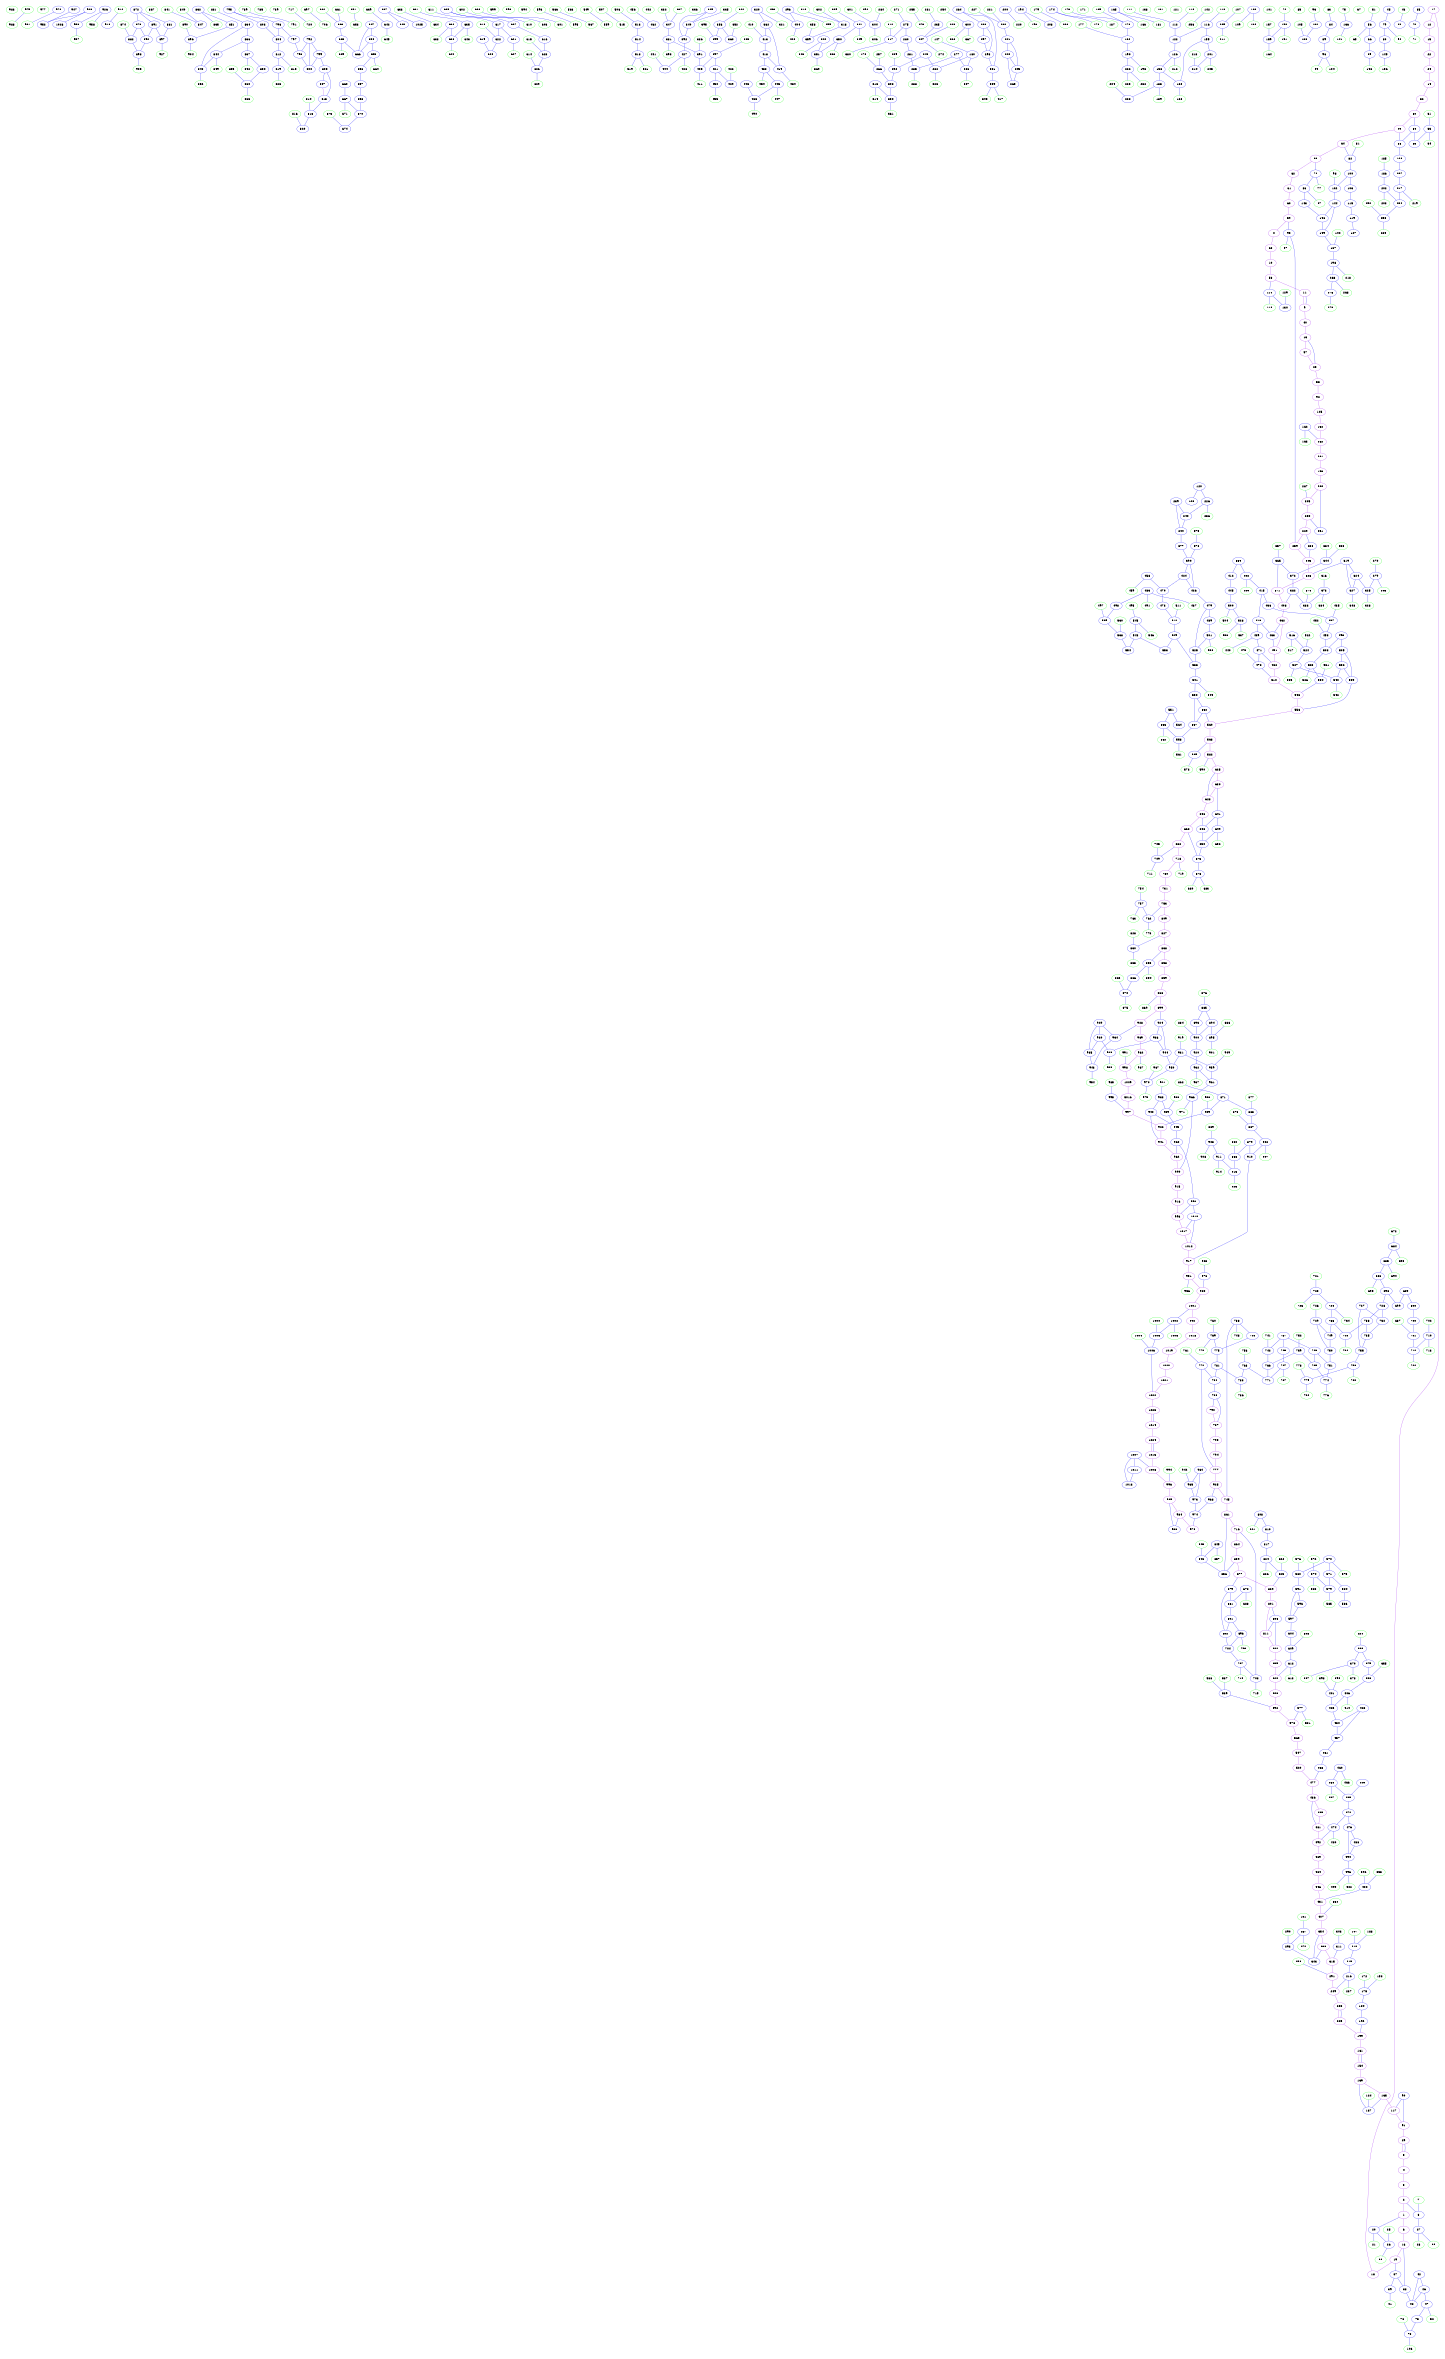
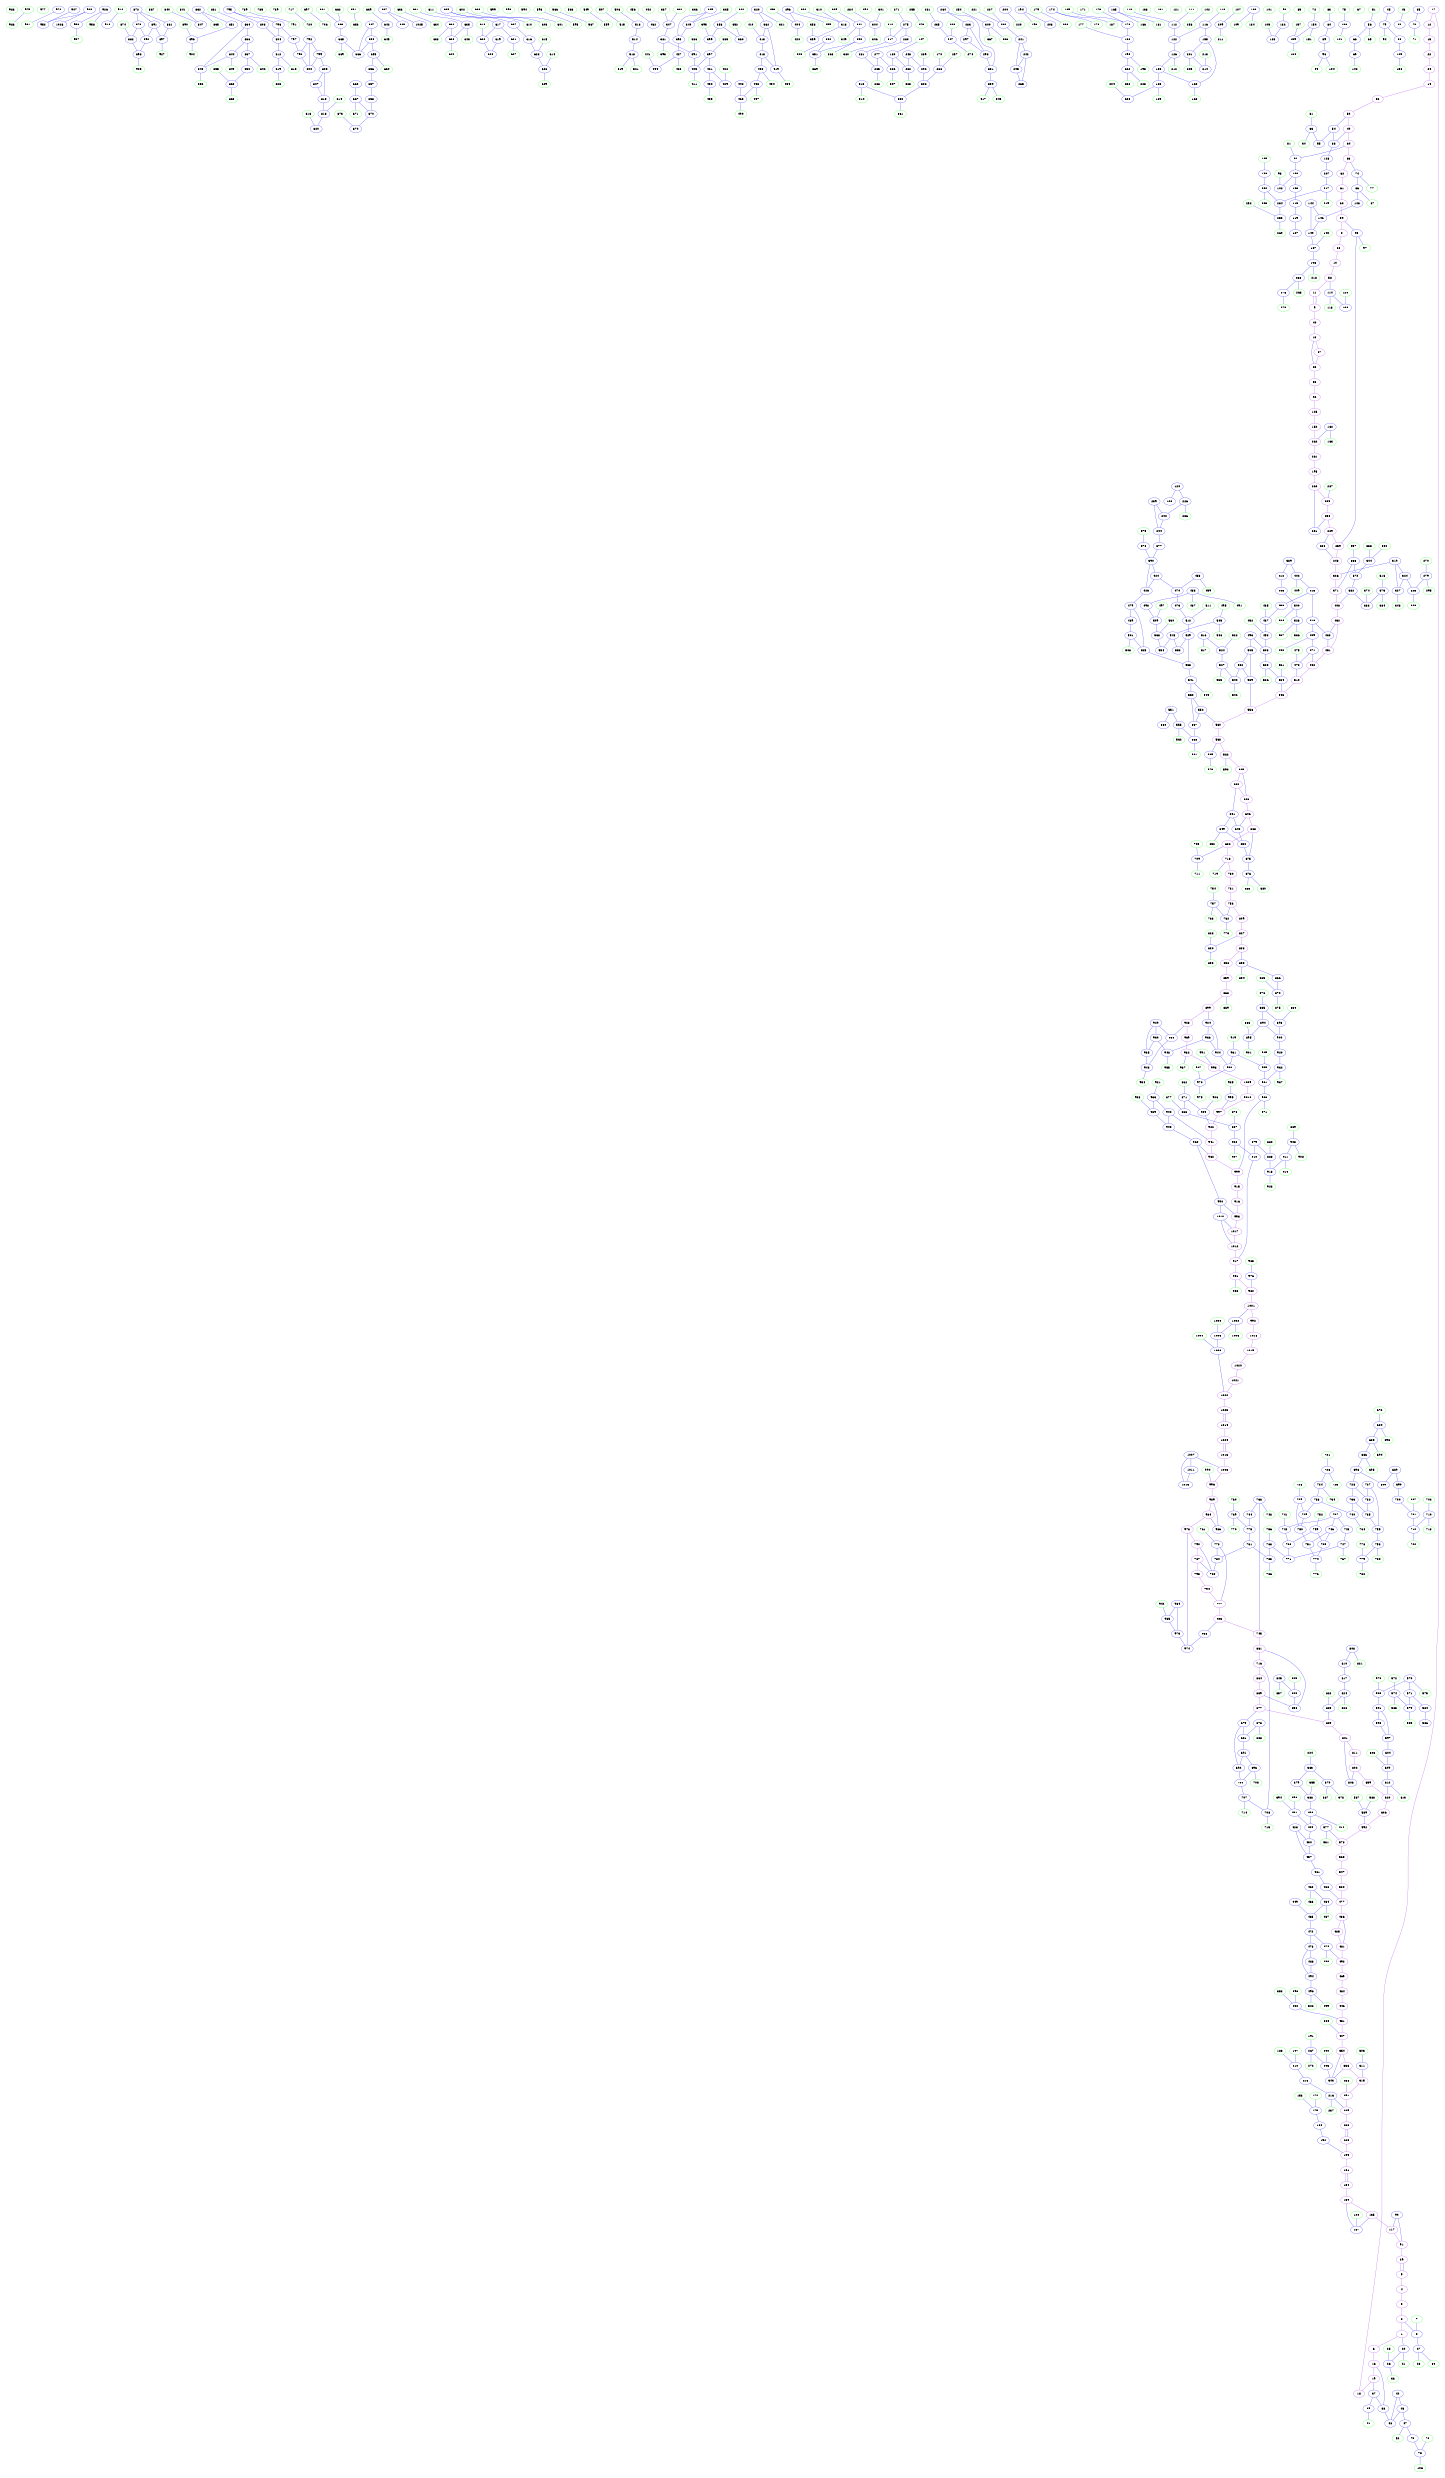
edge "102" -- "144": removed
edge "884" -- "900": now "884" -- "893"
edge "978" -- "790": added
edge "806" -- "811": removed
